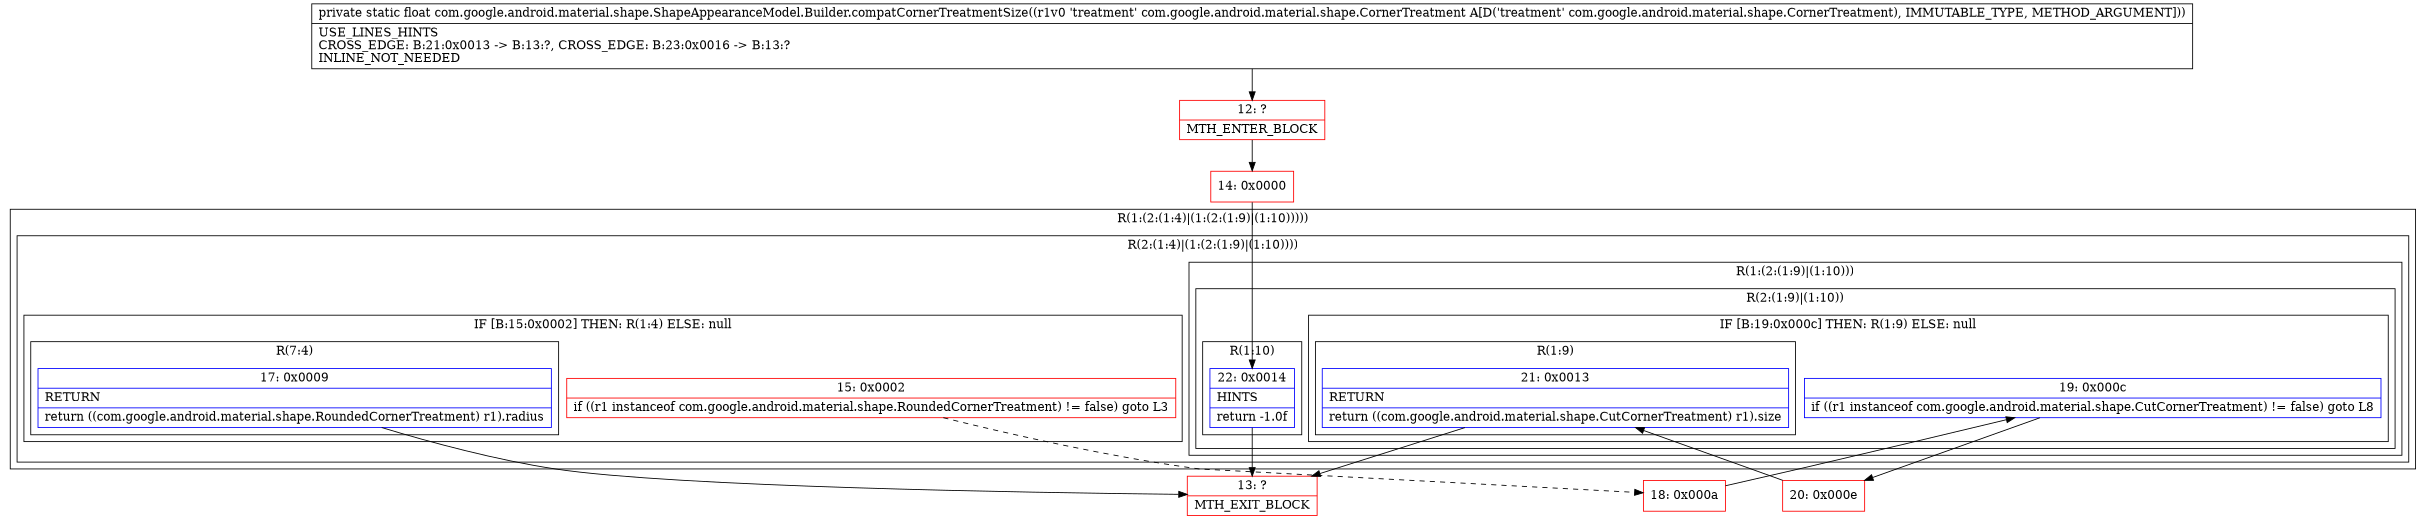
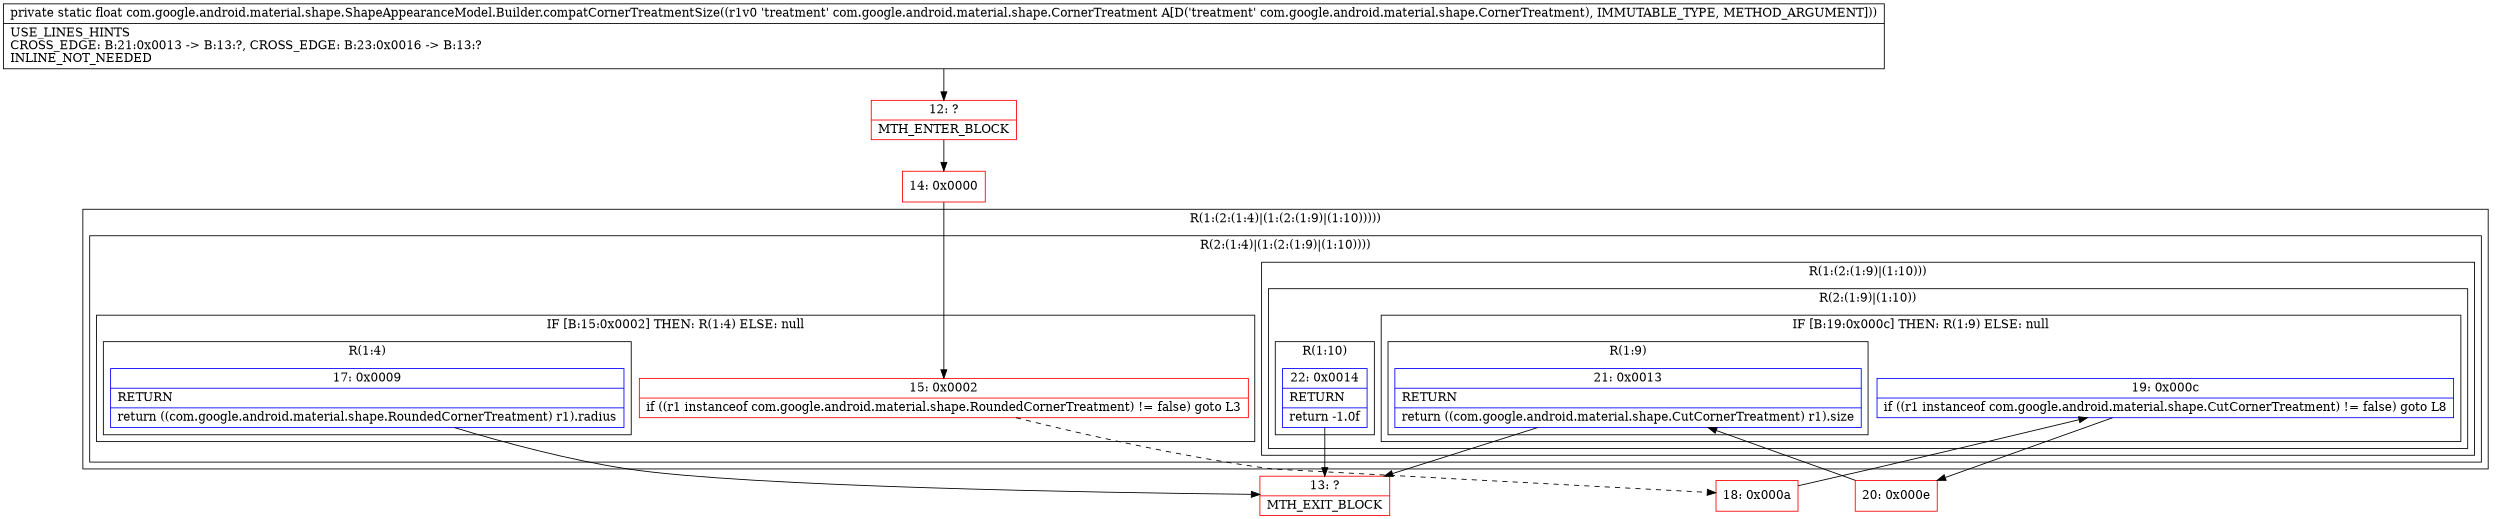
edge "14: 0x0000" -> "22: 0x0014": now "14: 0x0000" -> "15: 0x0002"
cluster "R(7:4)": label "R(7:4)" -> "R(1:4)"
node "22: 0x0014": text "HINTS" -> "RETURN"
